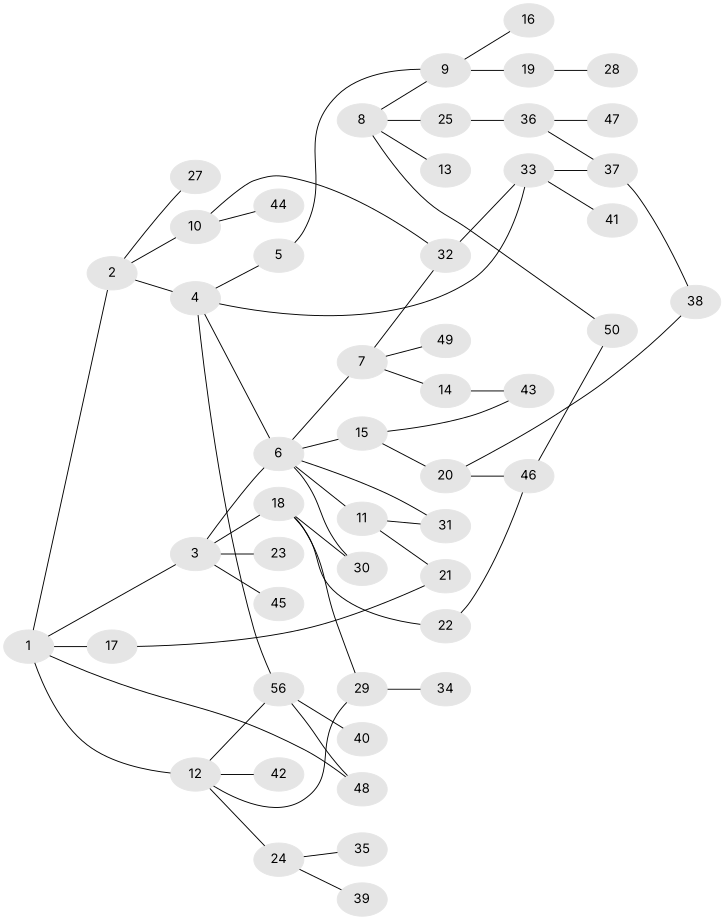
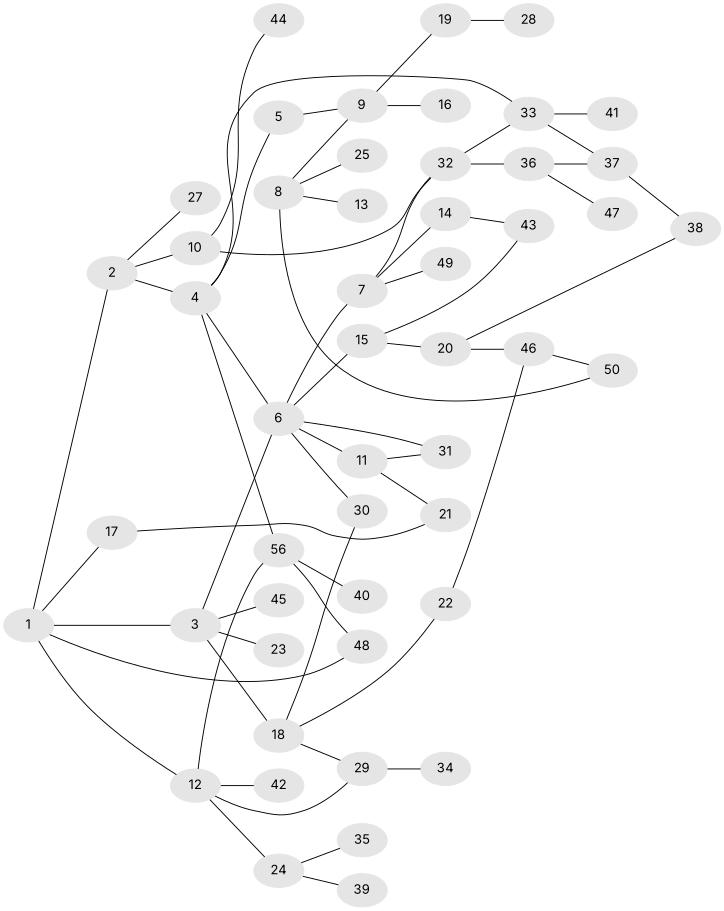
edge "25" -- "36": now "32" -- "36"
